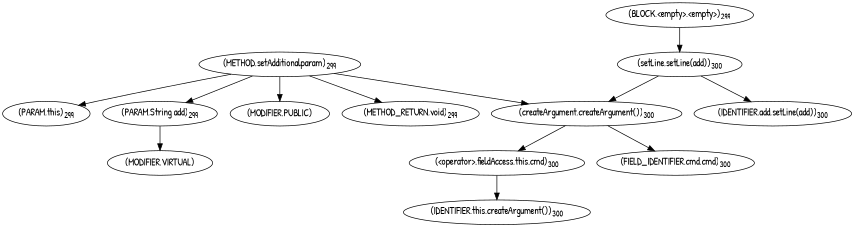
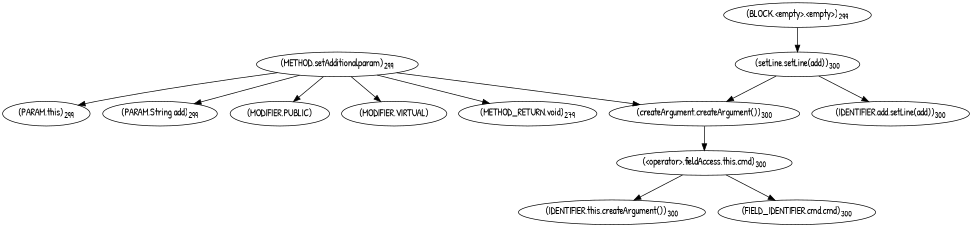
node "(METHOD_RETURN,void)": text "299" -> "279"
edge "(PARAM,String add)" -> "(MODIFIER,VIRTUAL)": now "(METHOD,setAdditionalparam)" -> "(MODIFIER,VIRTUAL)"
edge "(createArgument,createArgument())" -> "(FIELD_IDENTIFIER,cmd,cmd)": now "(<operator>.fieldAccess,this.cmd)" -> "(FIELD_IDENTIFIER,cmd,cmd)"
